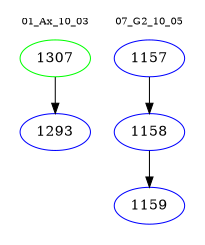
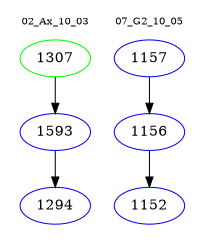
cluster "01_Ax_10_03": label "01_Ax_10_03" -> "02_Ax_10_03"
node "1293": label "1293" -> "1593"
node "1158": label "1158" -> "1156"
node "1294": added
node "1159": label "1159" -> "1152"
